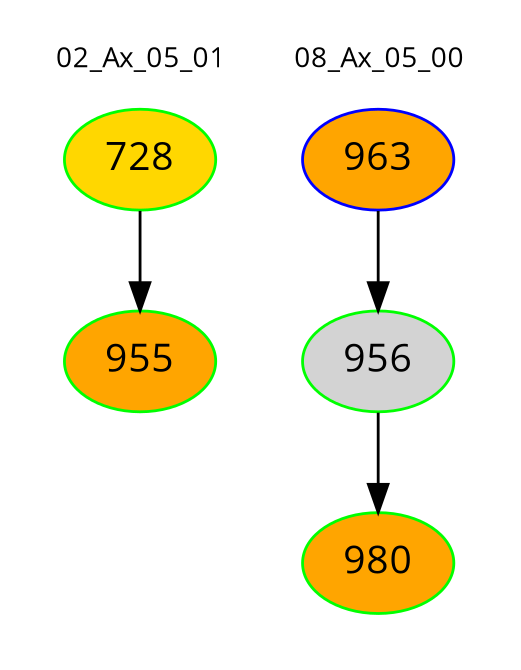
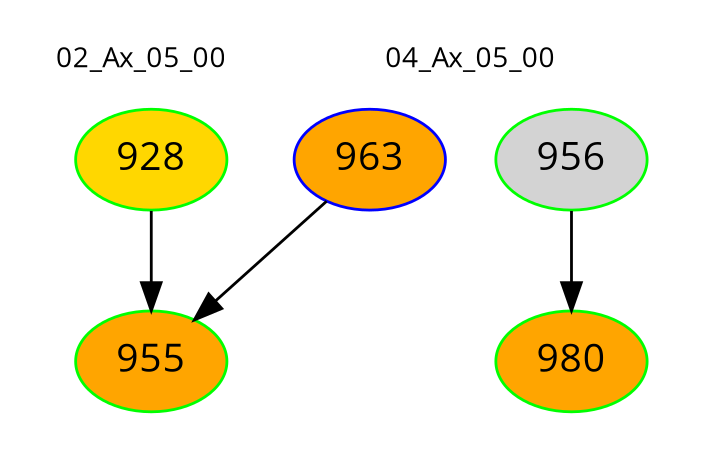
cluster "02_Ax_05_01": label "02_Ax_05_01" -> "02_Ax_05_00"
cluster "08_Ax_05_00": label "08_Ax_05_00" -> "04_Ax_05_00"
node "728": label "728" -> "928"
edge "963" -> "956": now "963" -> "955"
